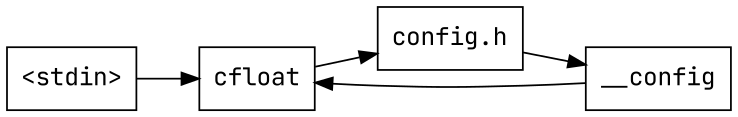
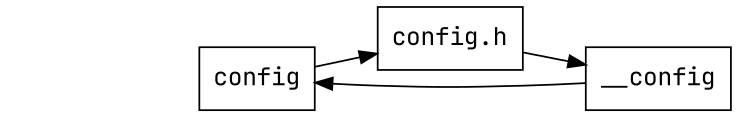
node "<stdin>": removed
node "cfloat": label "cfloat" -> "config"
